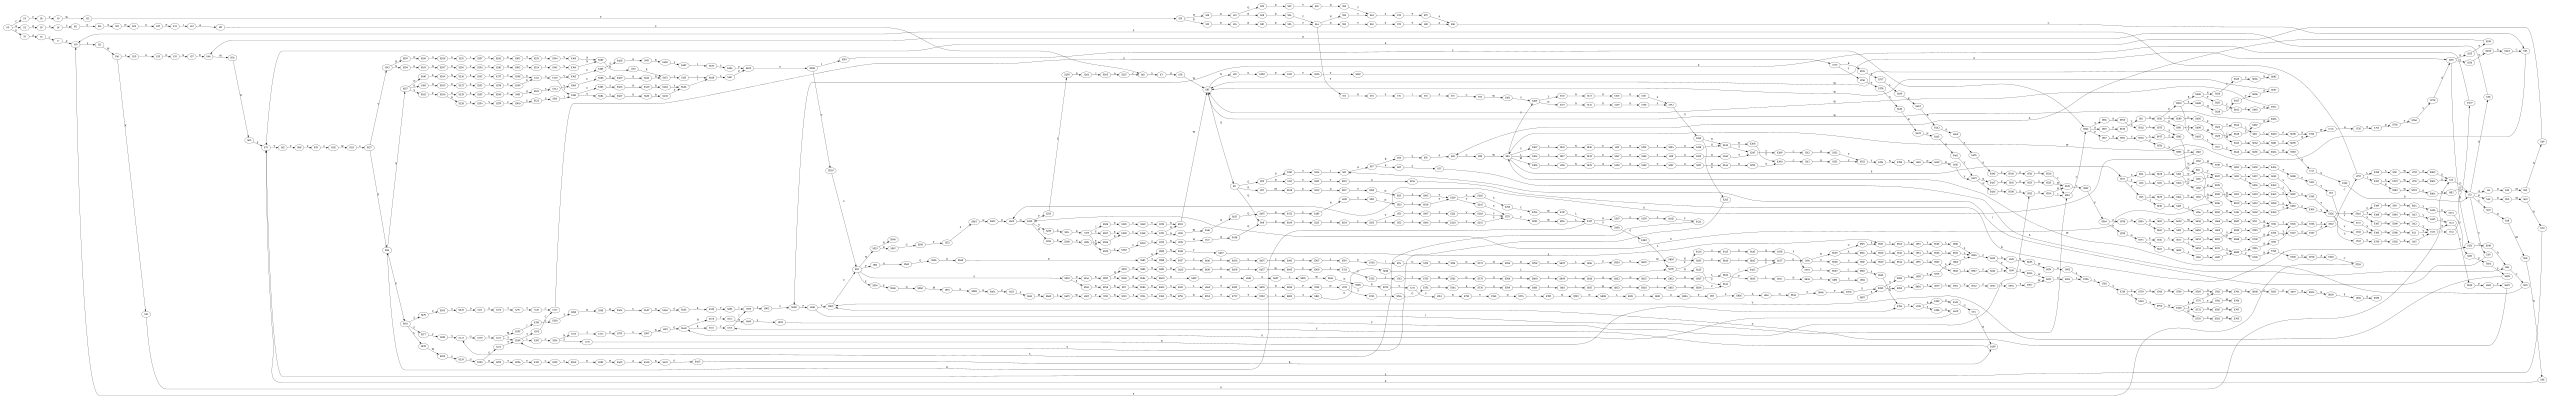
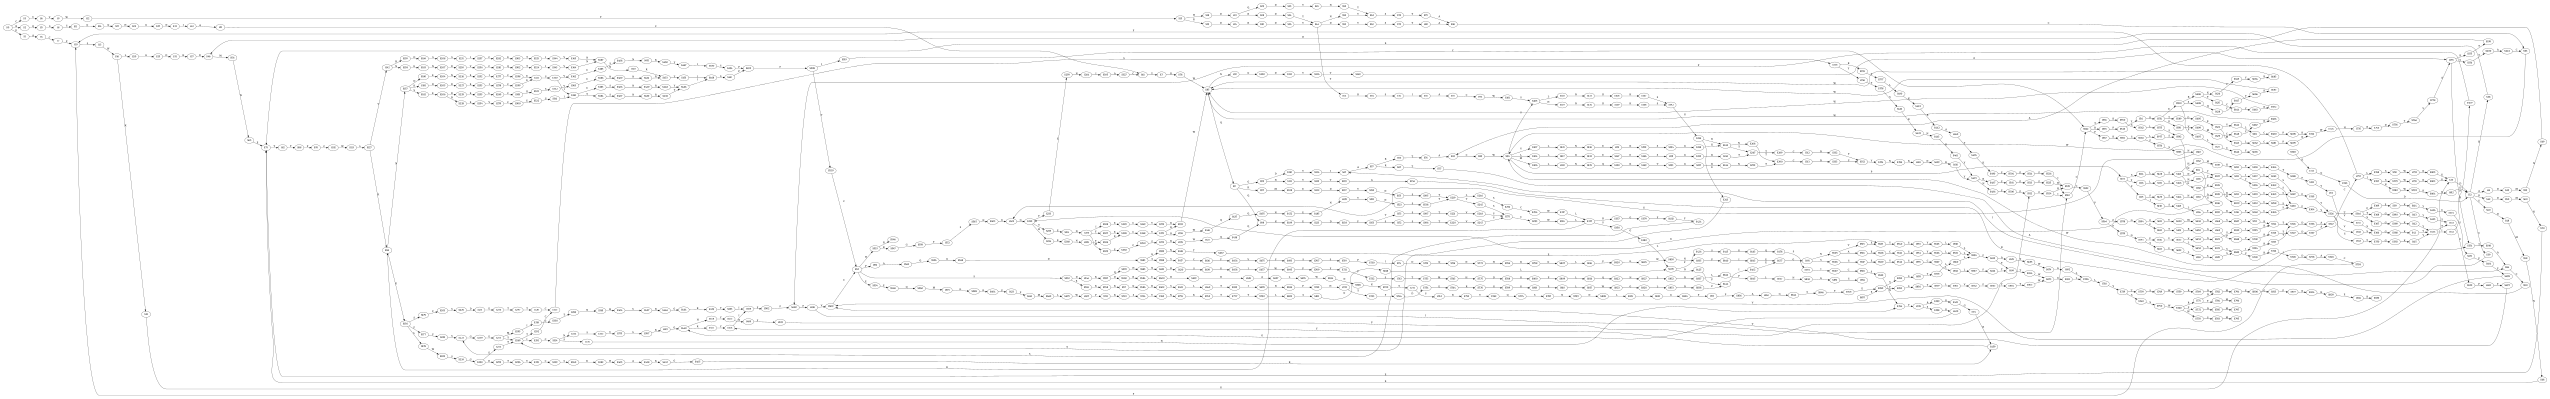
node "S684": removed
